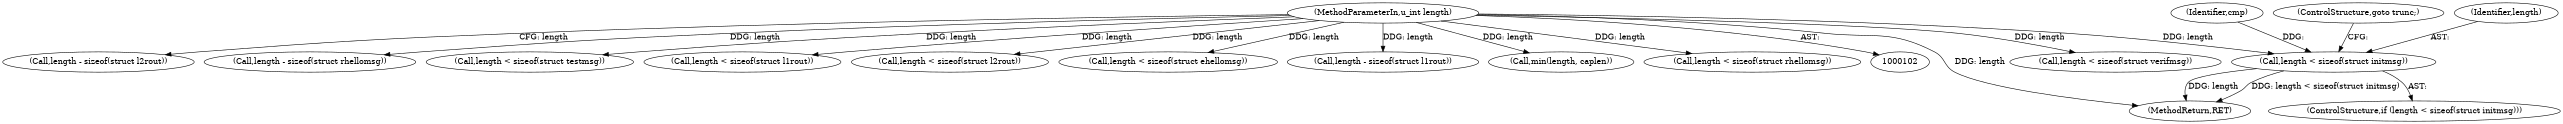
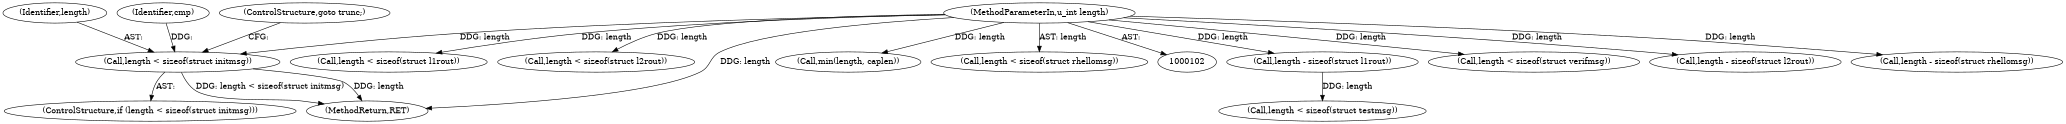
edge "(MethodParameterIn,u_int length)" -> "(Call,length < sizeof(struct testmsg))": now "(Call,length - sizeof(struct l1rout))" -> "(Call,length < sizeof(struct testmsg))"
edge "(MethodParameterIn,u_int length)" -> "(Call,length - sizeof(struct l2rout))": label "CFG: length" -> "DDG: length"
edge "(MethodParameterIn,u_int length)" -> "(Call,length < sizeof(struct rhellomsg))": label "DDG: length" -> "AST: length"
node "(Call,length < sizeof(struct ehellomsg))": removed
